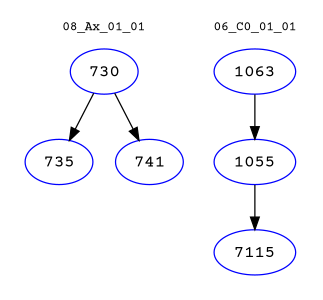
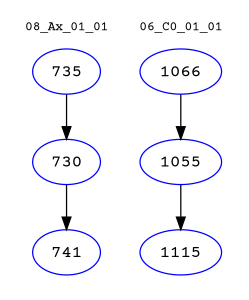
node "1063": label "1063" -> "1066"
edge "730" -> "735": reversed
node "7115": label "7115" -> "1115"
